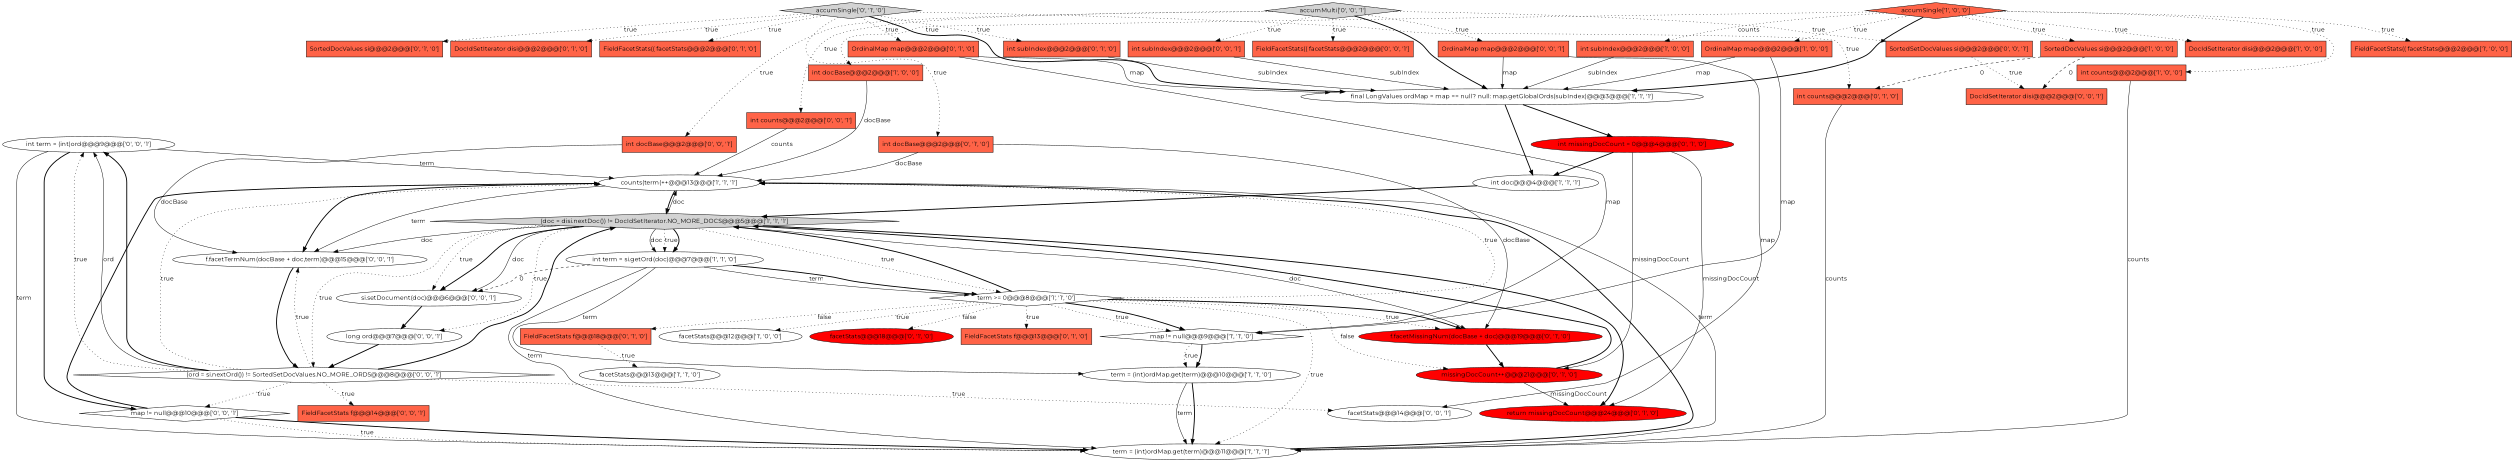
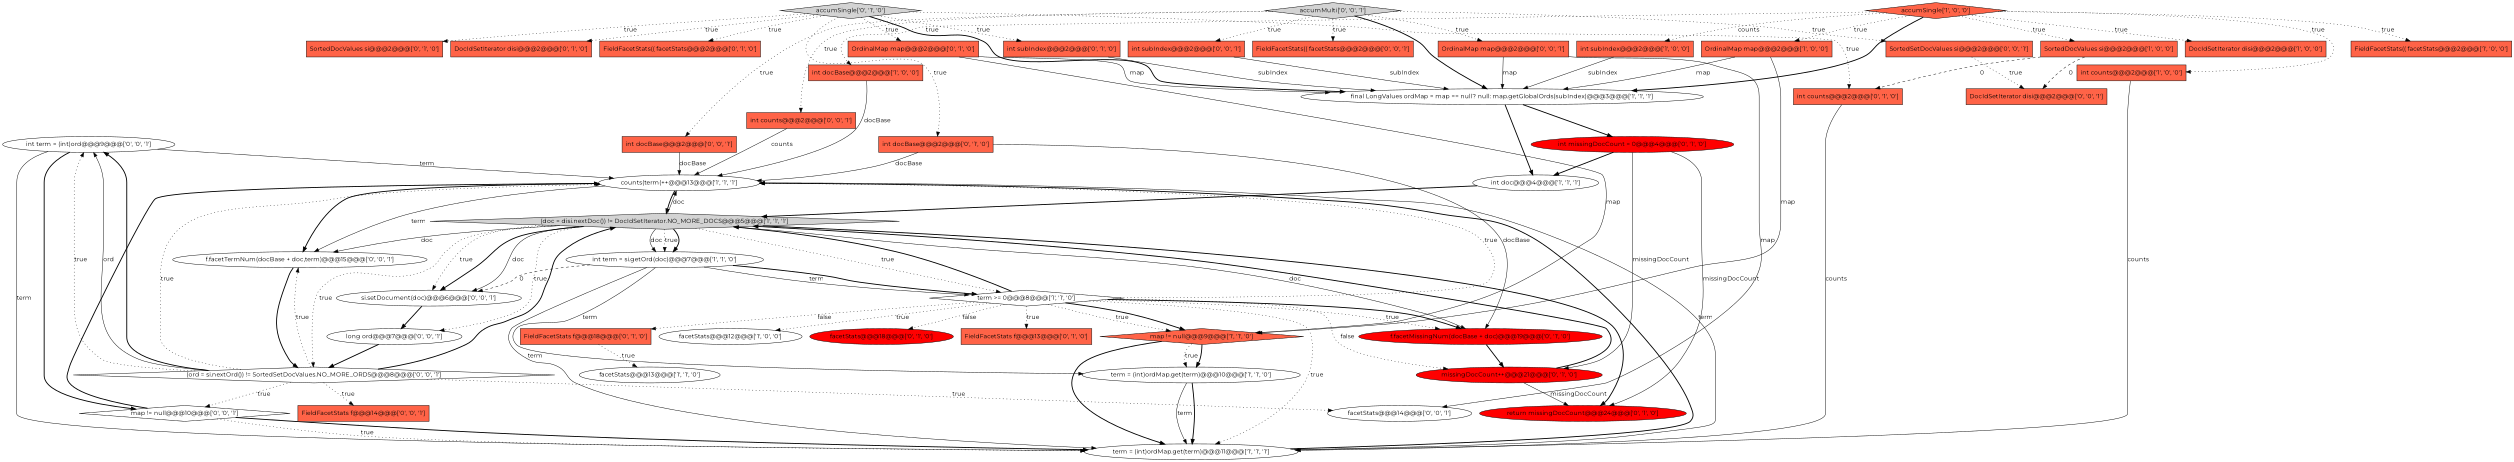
edge "int docBase@@@2@@@['0', '0', '1']" -> "f.facetTermNum(docBase + doc,term)@@@15@@@['0', '0', '1']": now "int docBase@@@2@@@['0', '0', '1']" -> "counts(term(++@@@13@@@['1', '1', '1']"
node "map != null@@@9@@@['1', '1', '0']": fillcolor white -> tomato
edge "map != null@@@9@@@['1', '1', '0']" -> "term = (int)ordMap.get(term)@@@11@@@['1', '1', '1']": added
